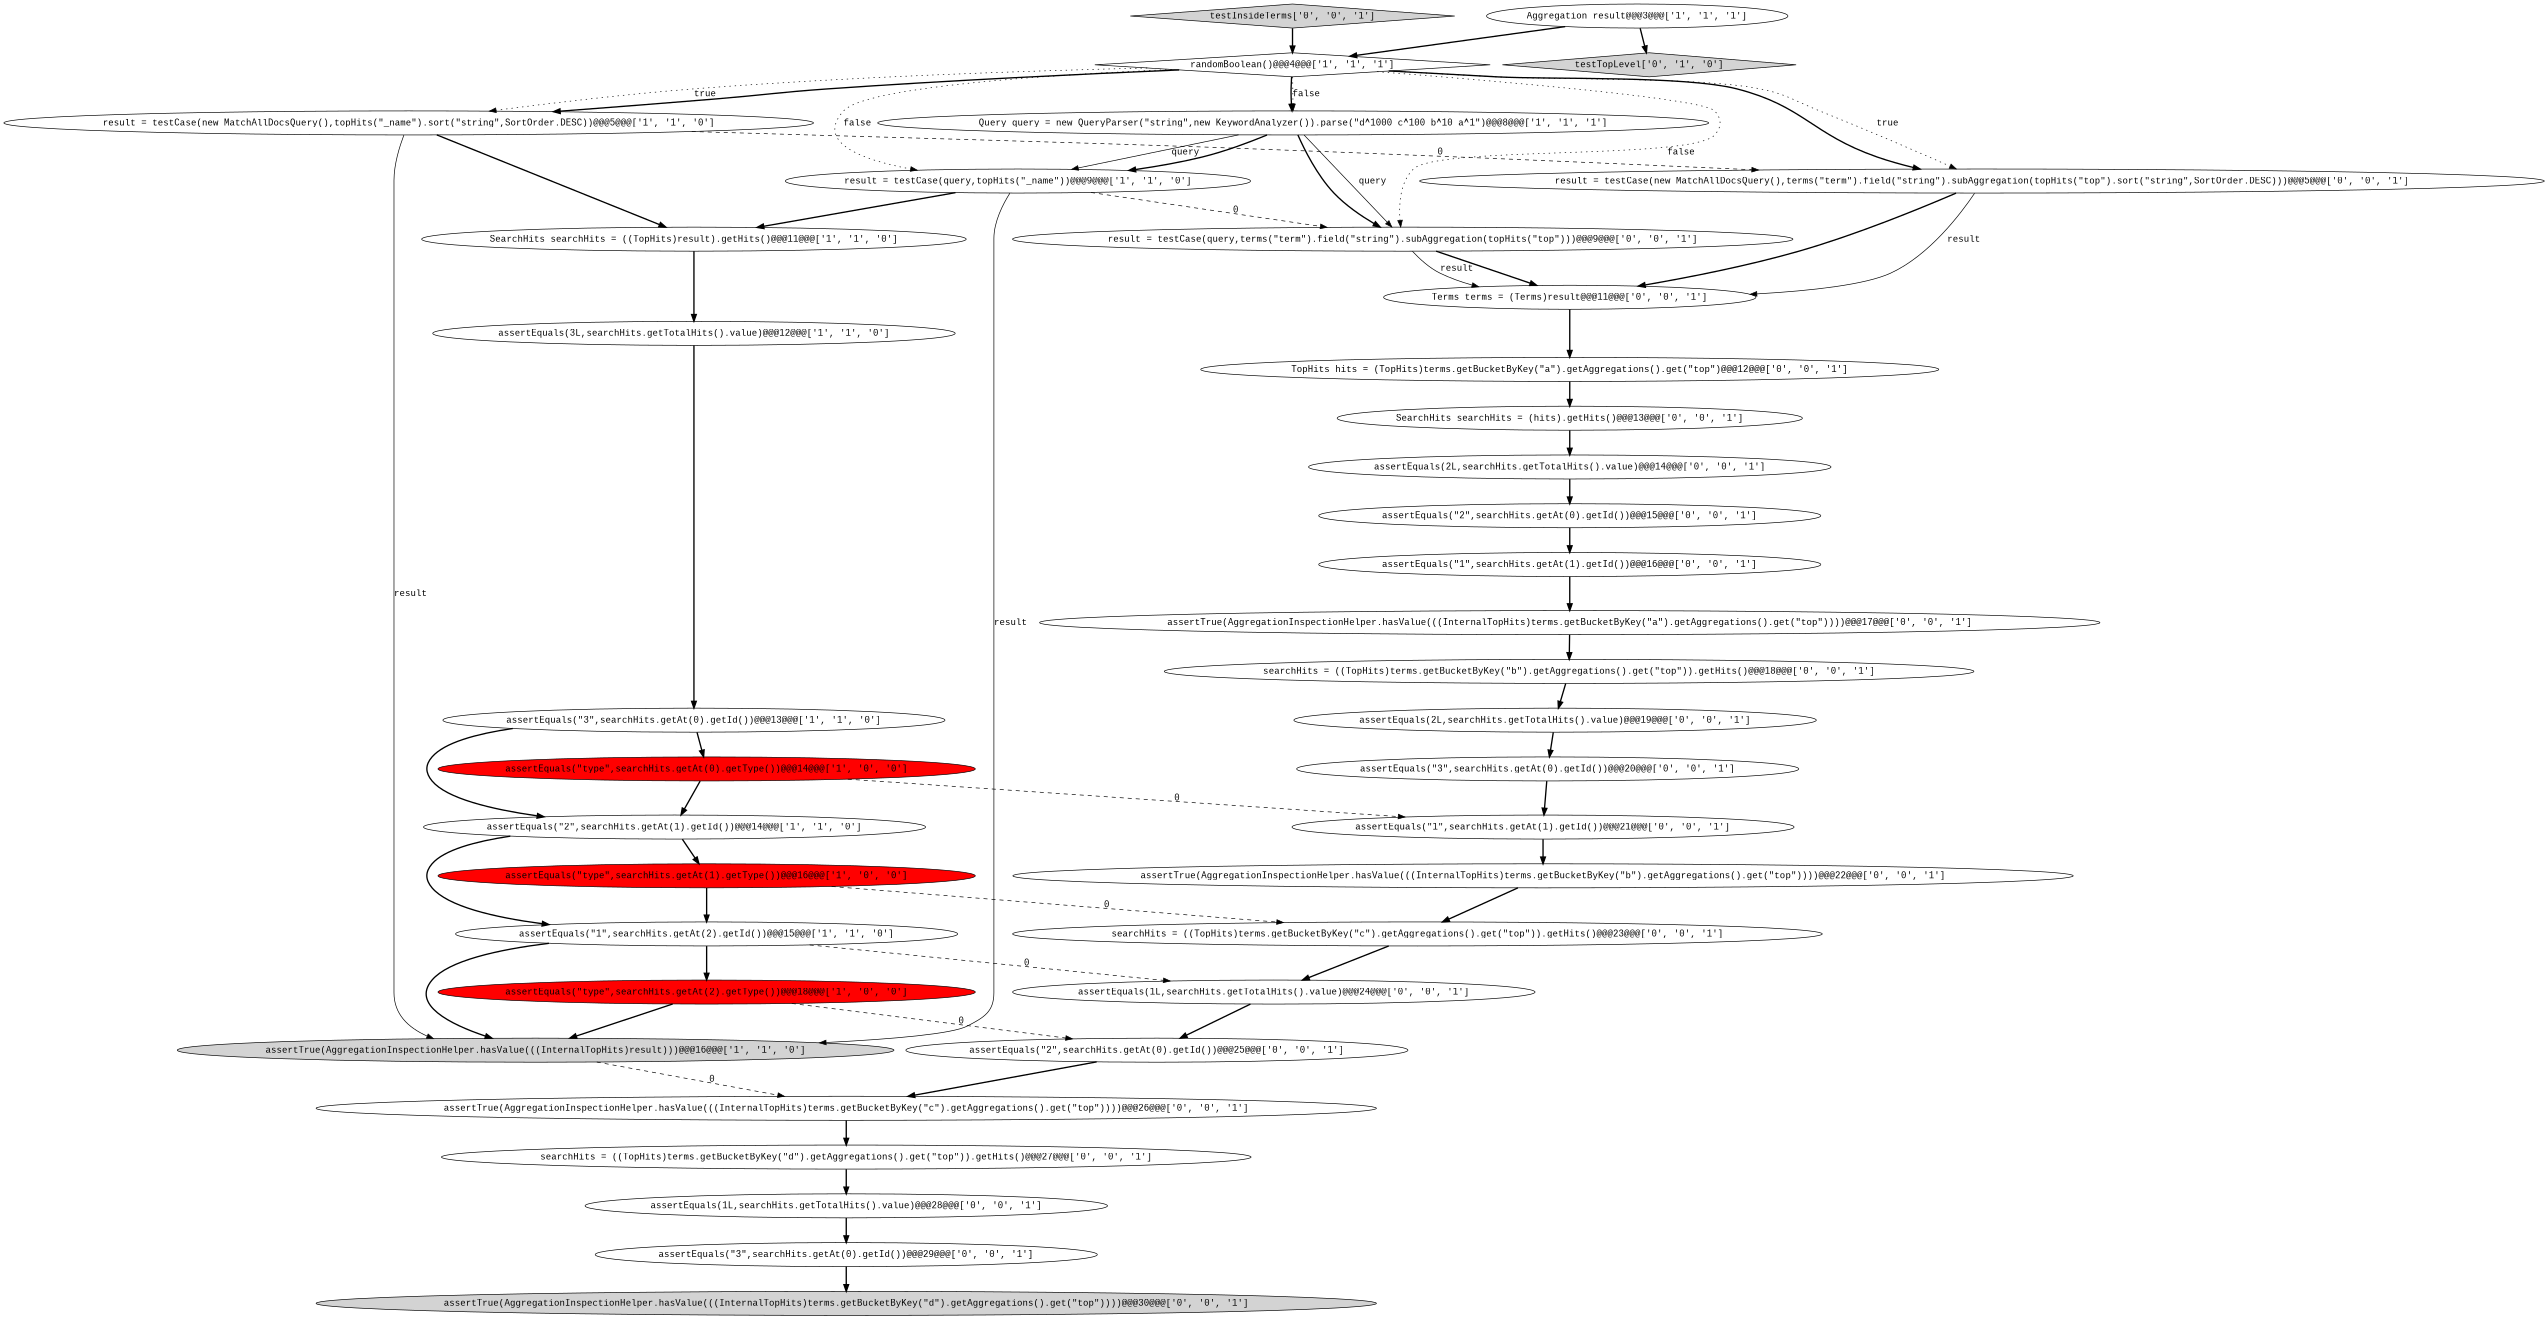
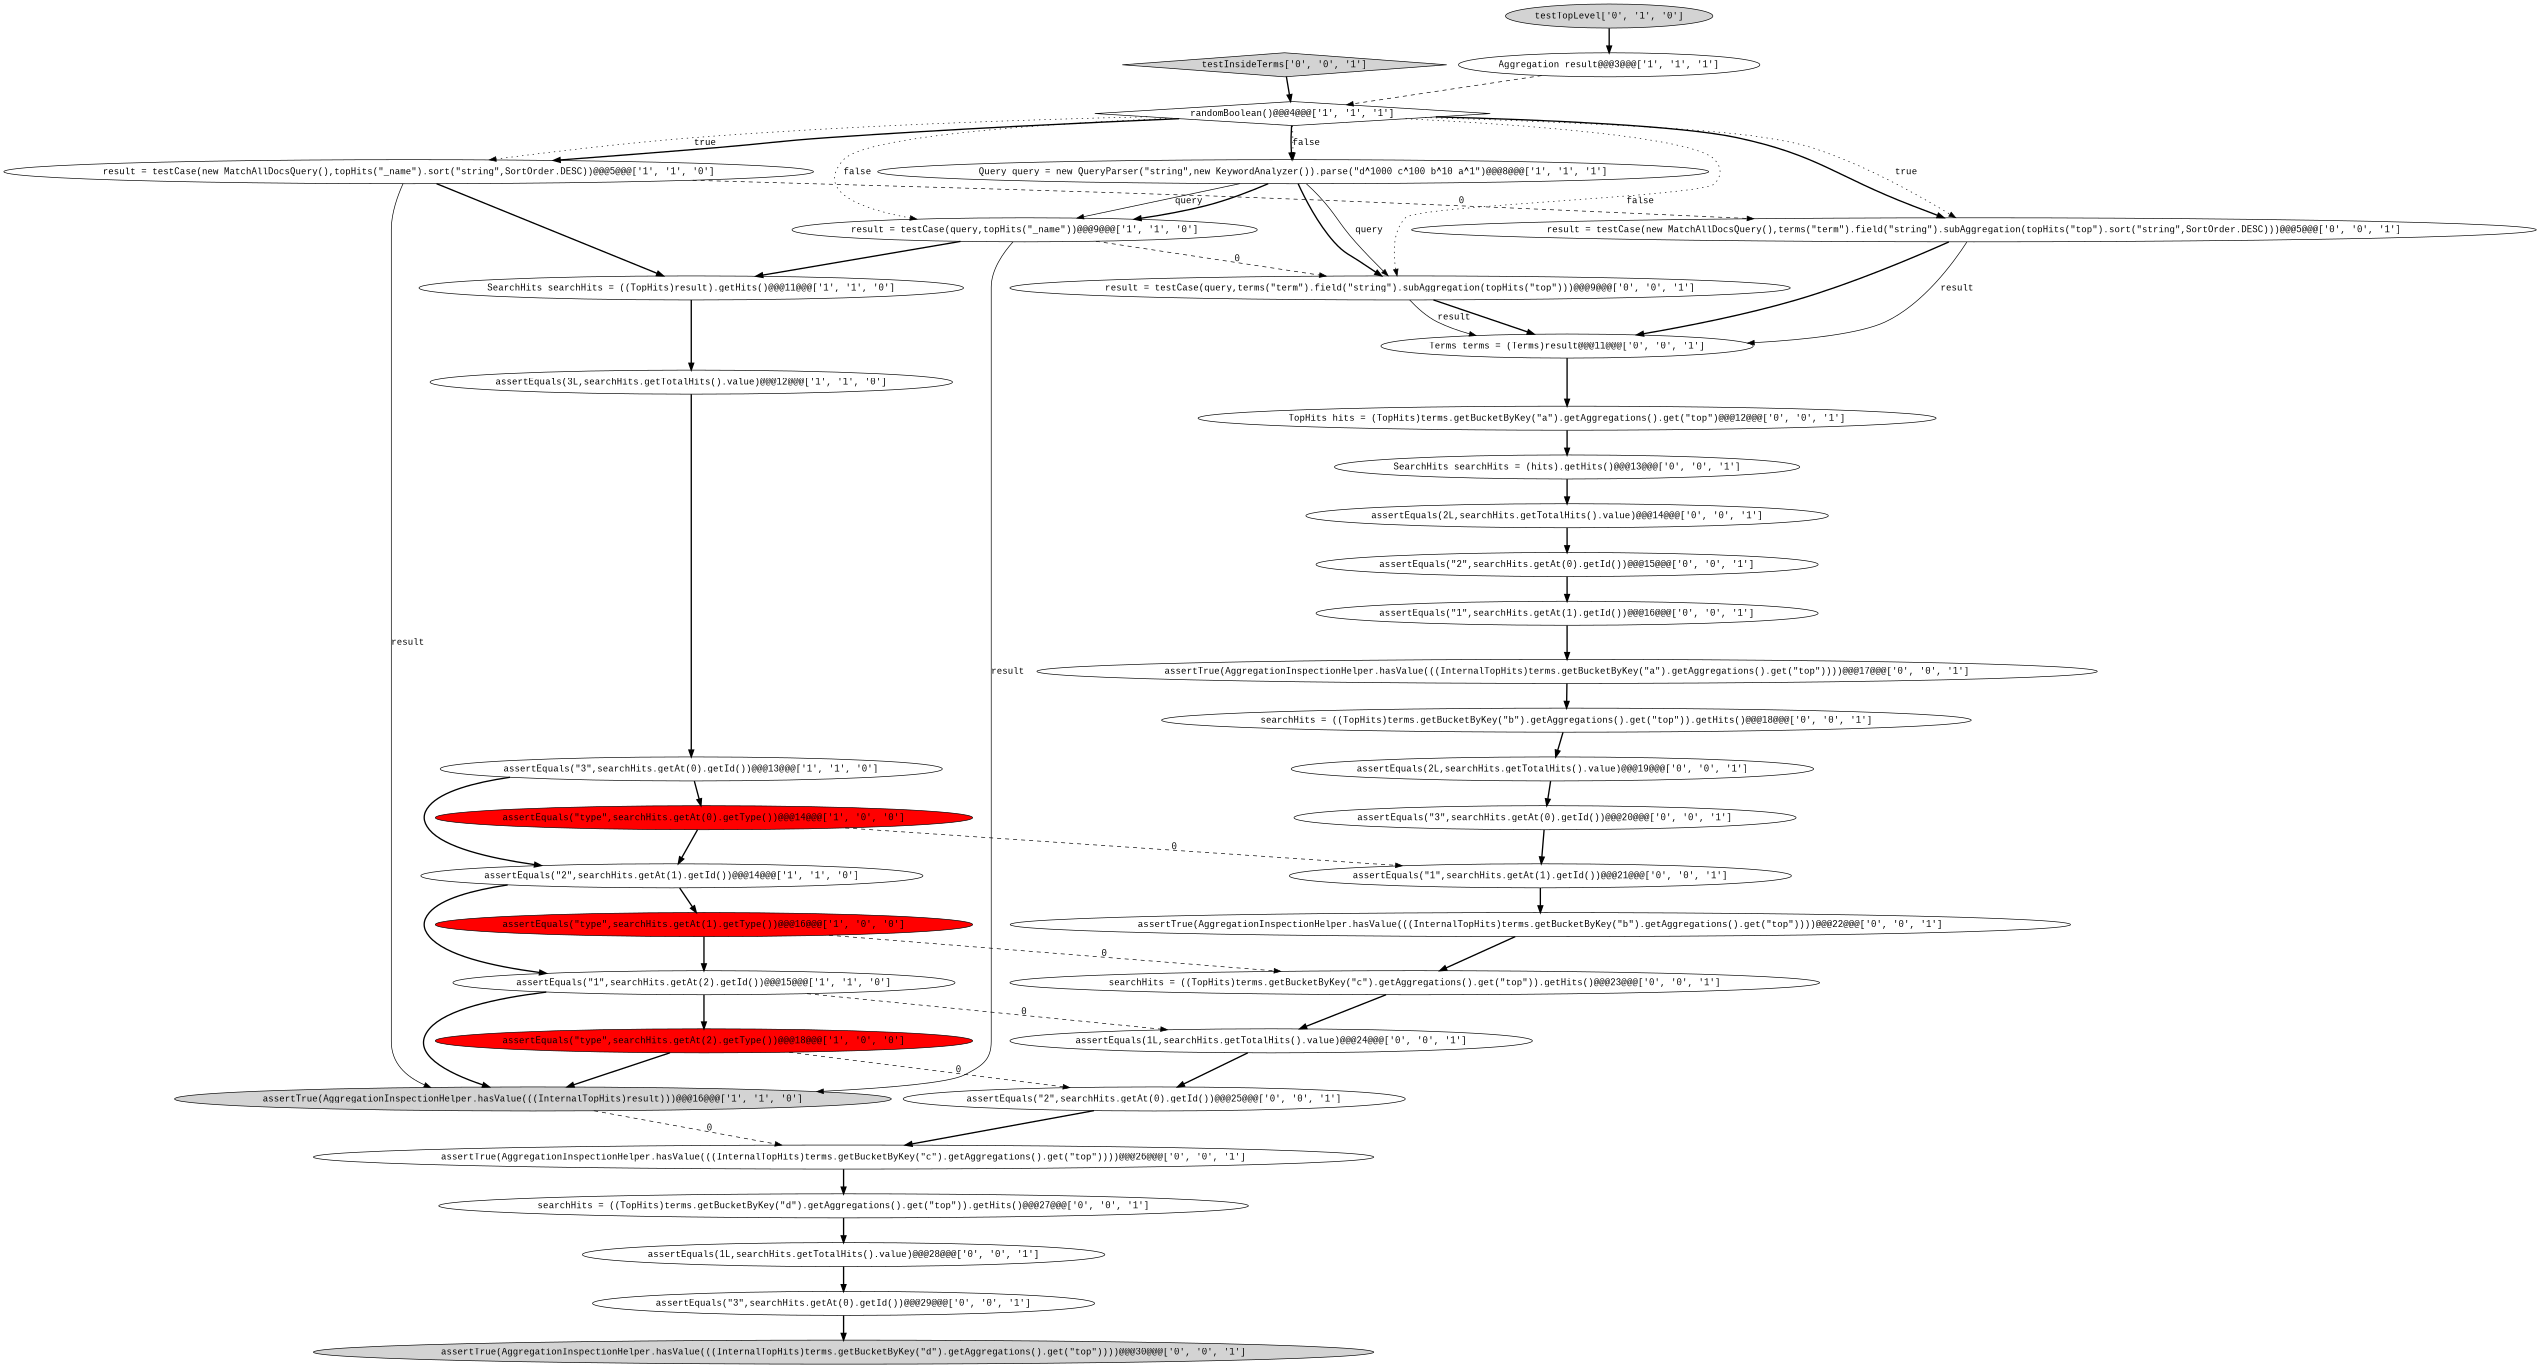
edge "Aggregation result@@@3@@@['1', '1', '1']" -> "testTopLevel['0', '1', '0']": reversed
edge "Aggregation result@@@3@@@['1', '1', '1']" -> "randomBoolean()@@@4@@@['1', '1', '1']": style bold -> dashed
node "testTopLevel['0', '1', '0']": shape diamond -> ellipse
